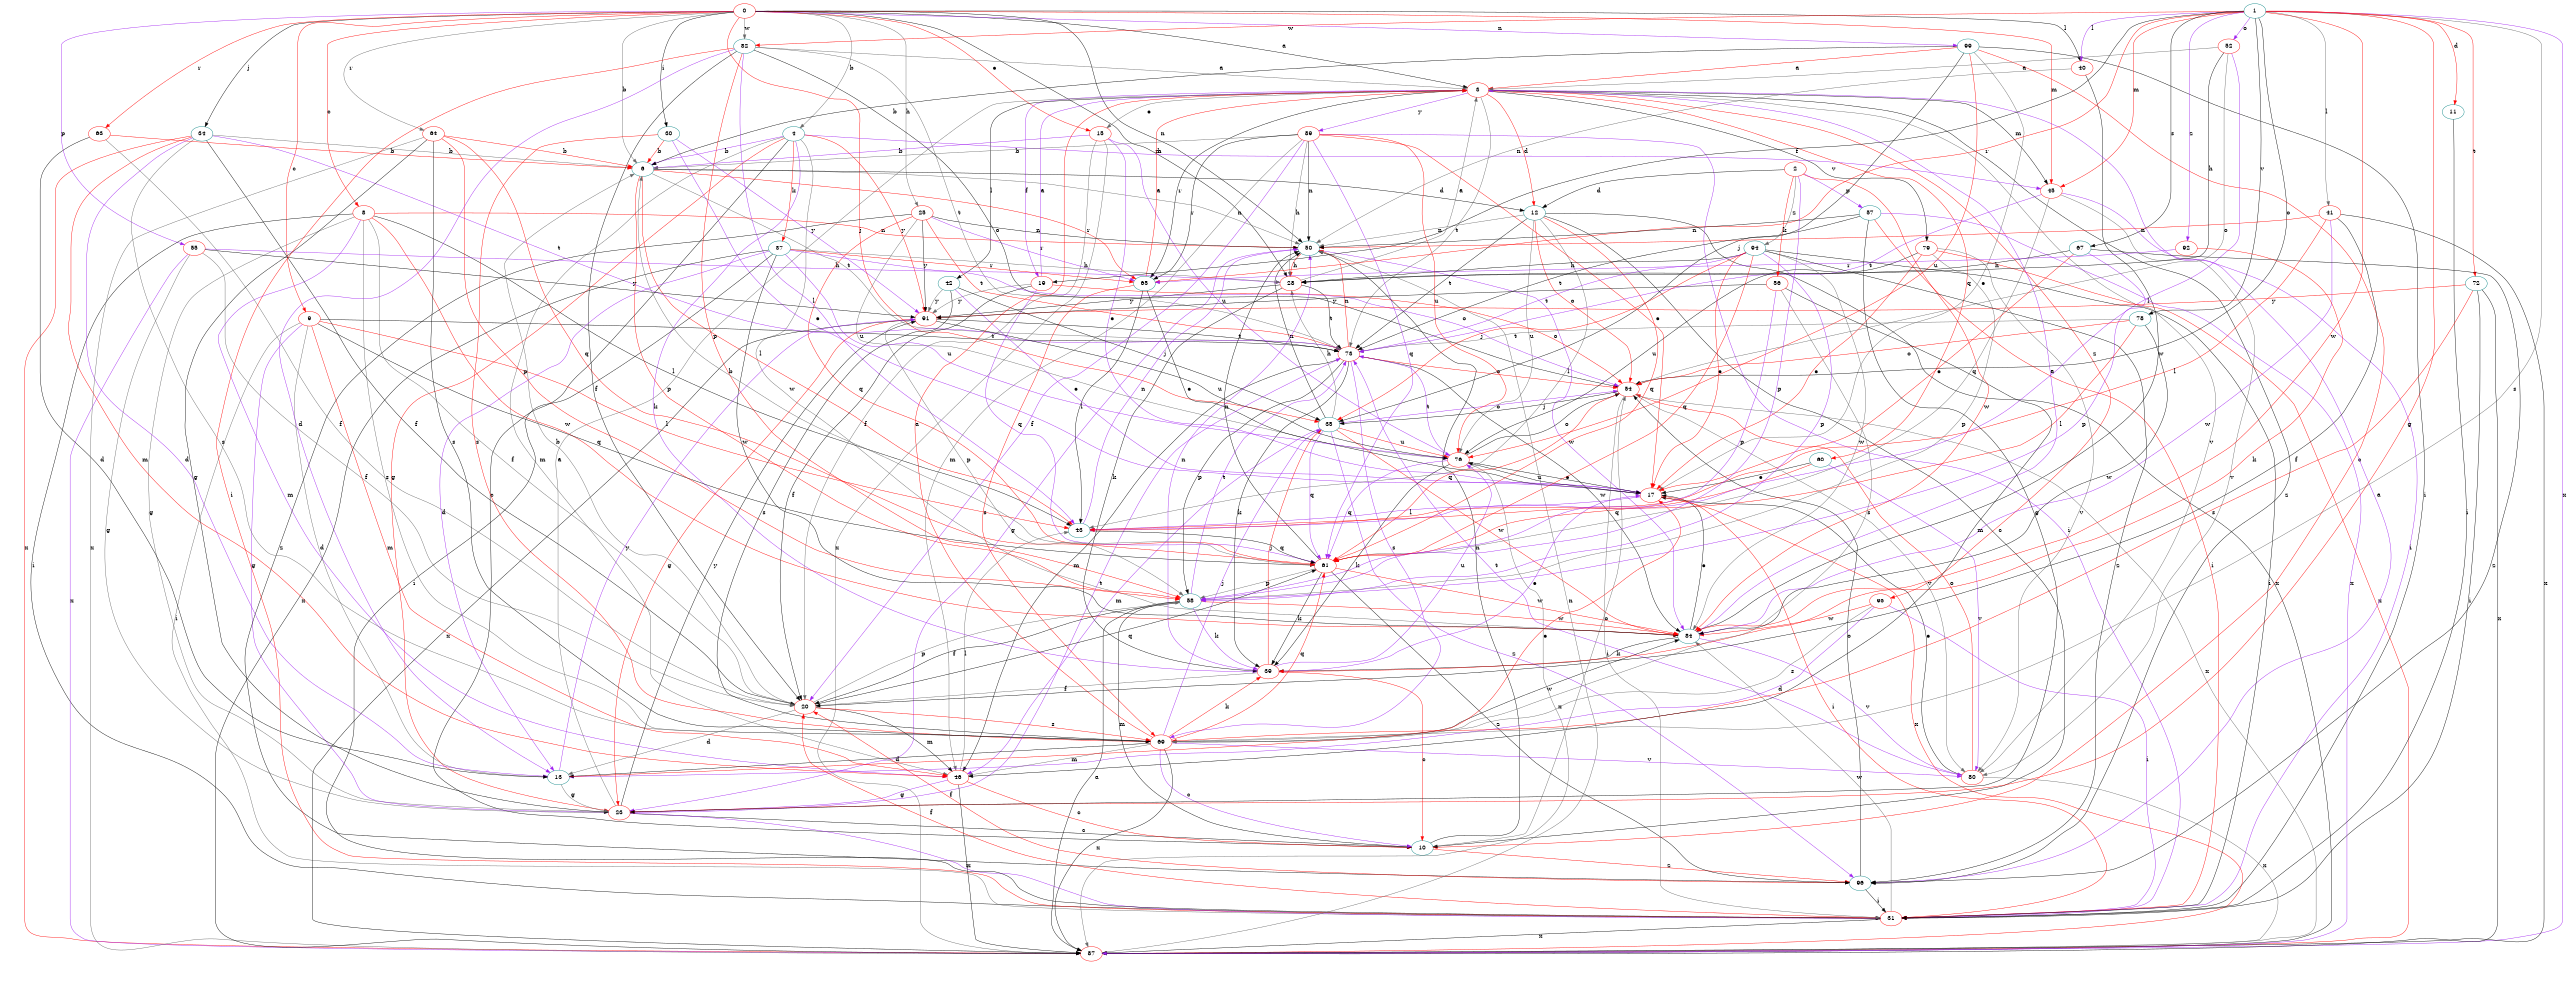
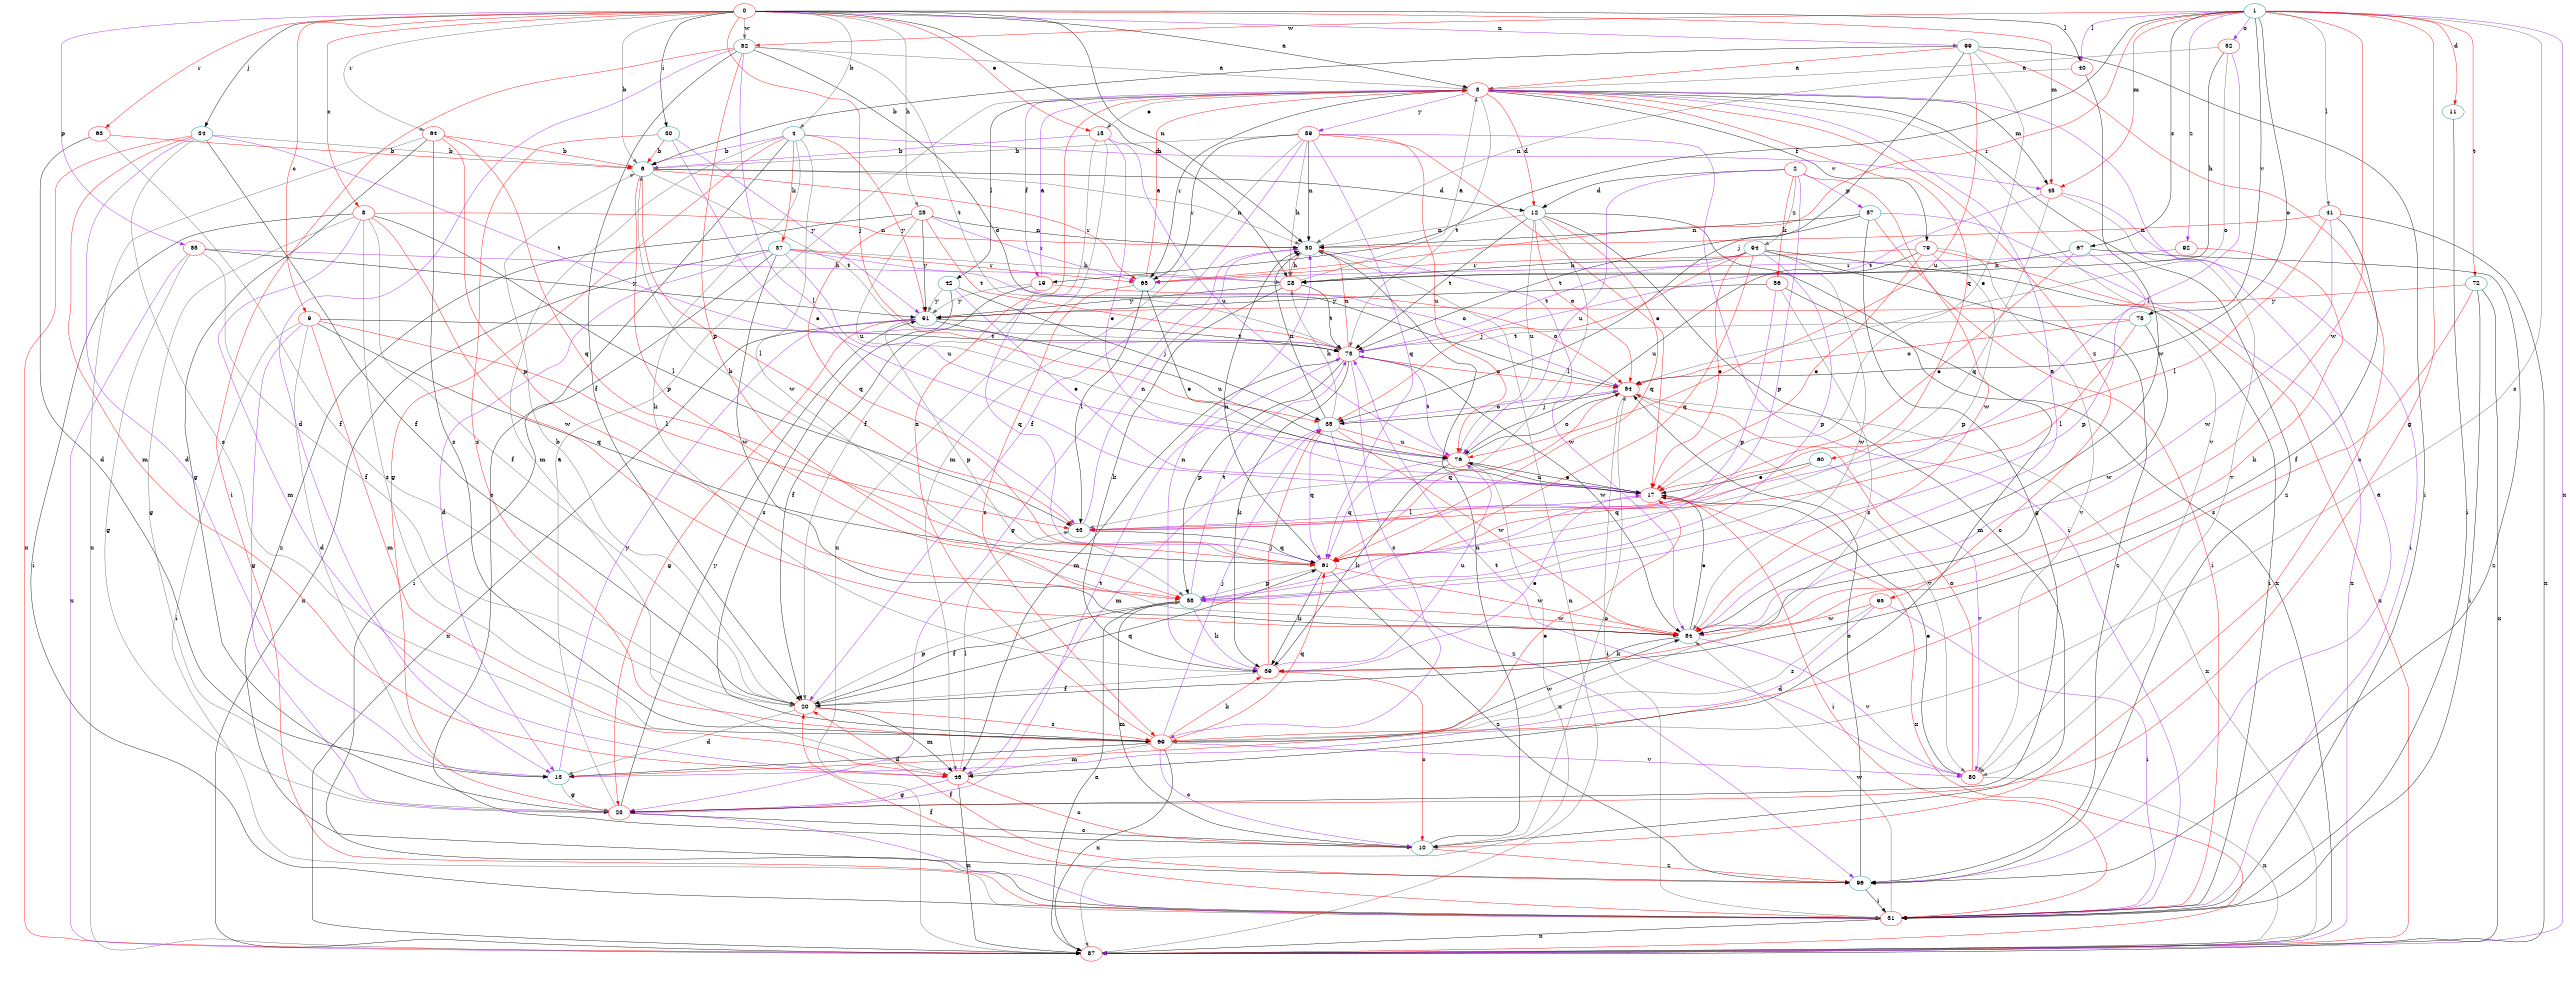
edge "2" -> "76": added, label "u"
edge "79" -> "65": added, label "r"
node "91": color red -> teal
edge "4" -> "39": color purple -> gray40
